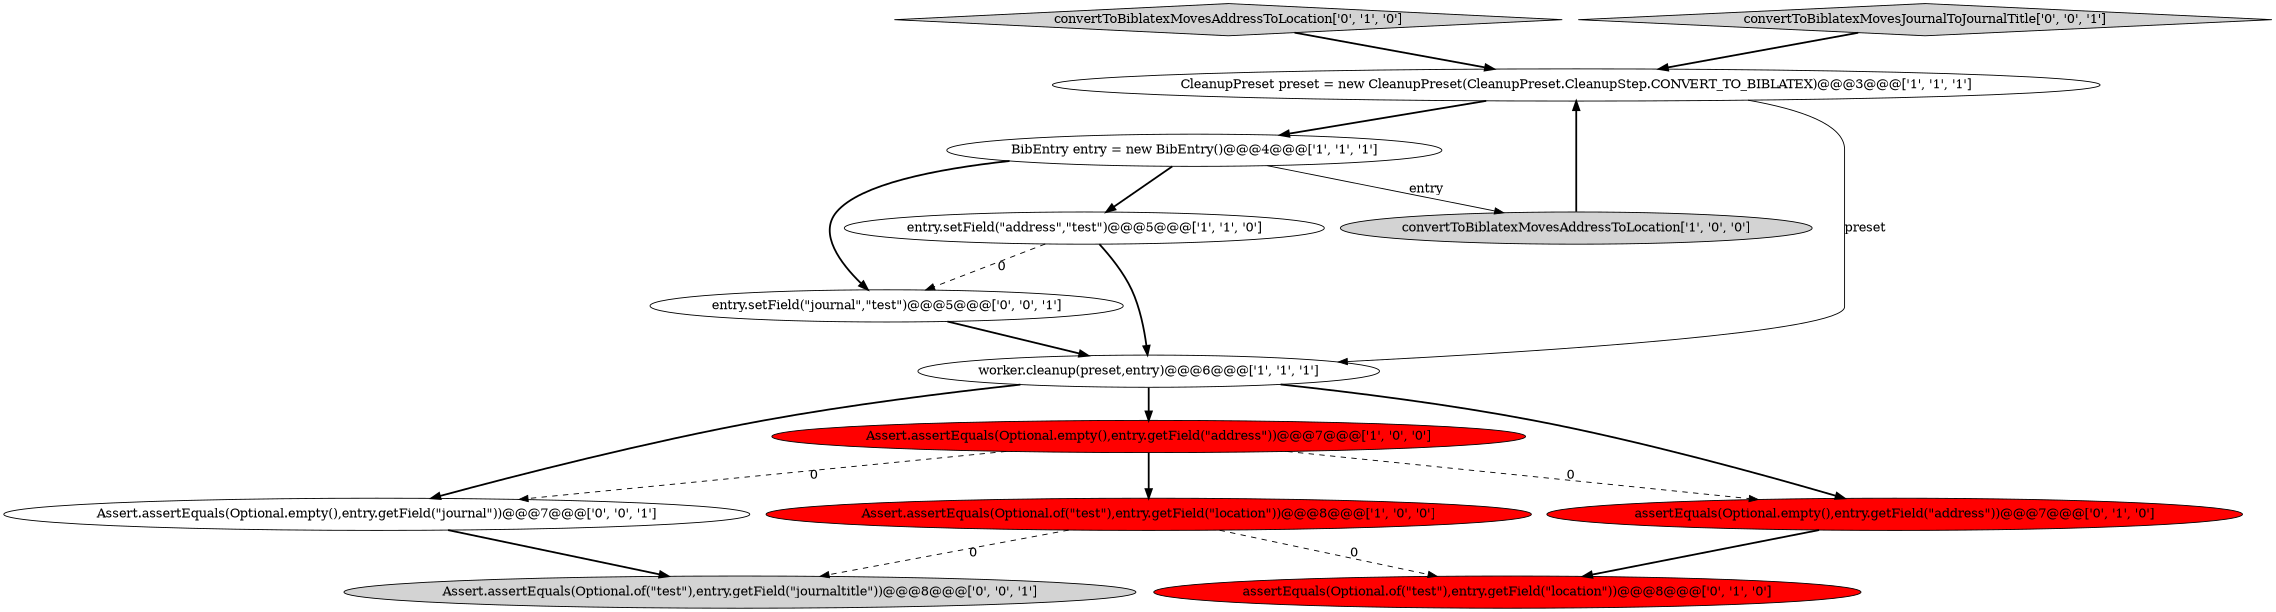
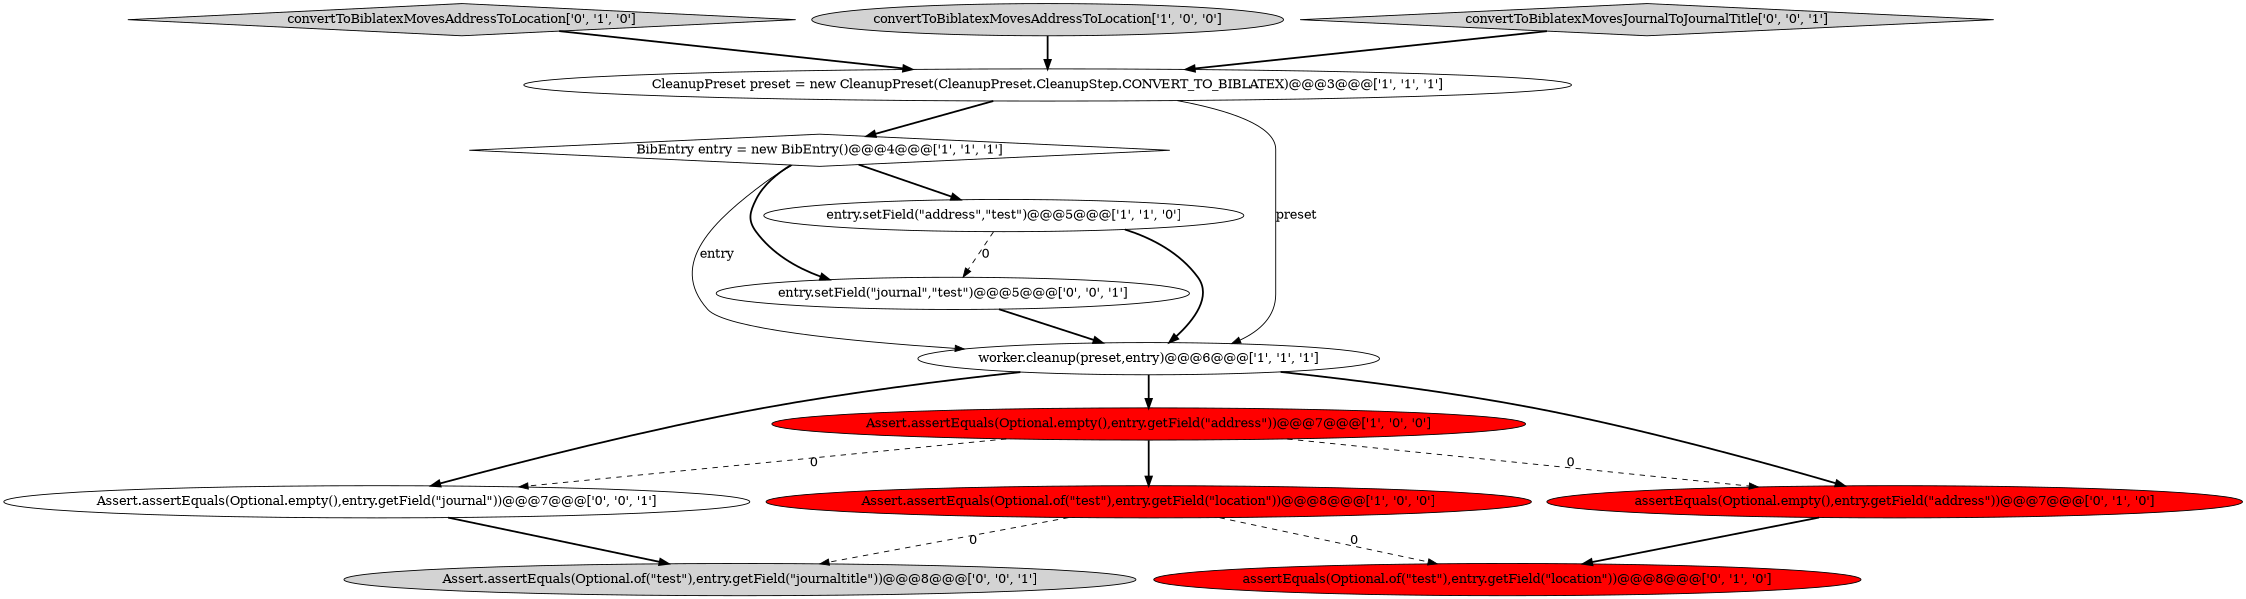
node "BibEntry entry = new BibEntry()@@@4@@@['1', '1', '1']": shape ellipse -> diamond
edge "BibEntry entry = new BibEntry()@@@4@@@['1', '1', '1']" -> "convertToBiblatexMovesAddressToLocation['1', '0', '0']": now "BibEntry entry = new BibEntry()@@@4@@@['1', '1', '1']" -> "worker.cleanup(preset,entry)@@@6@@@['1', '1', '1']"
